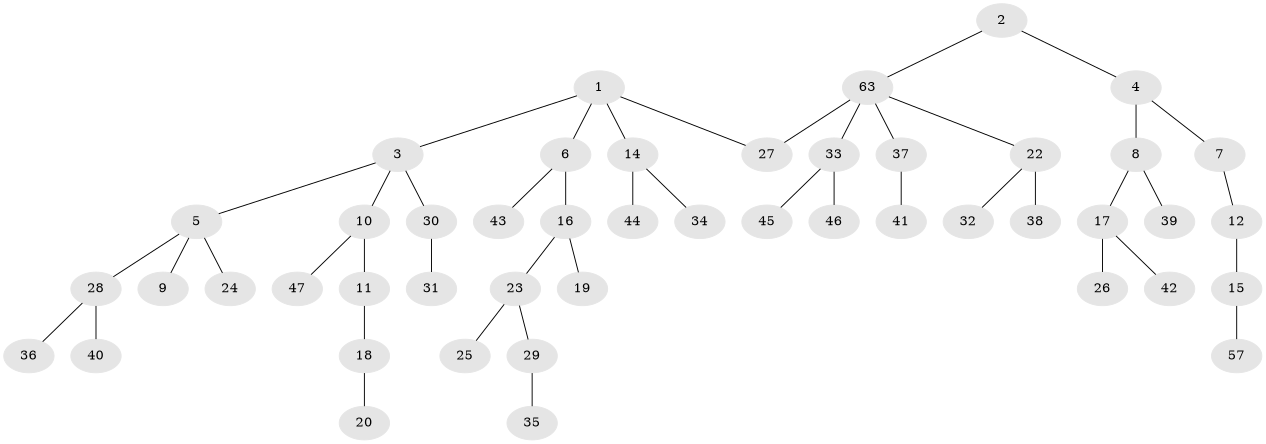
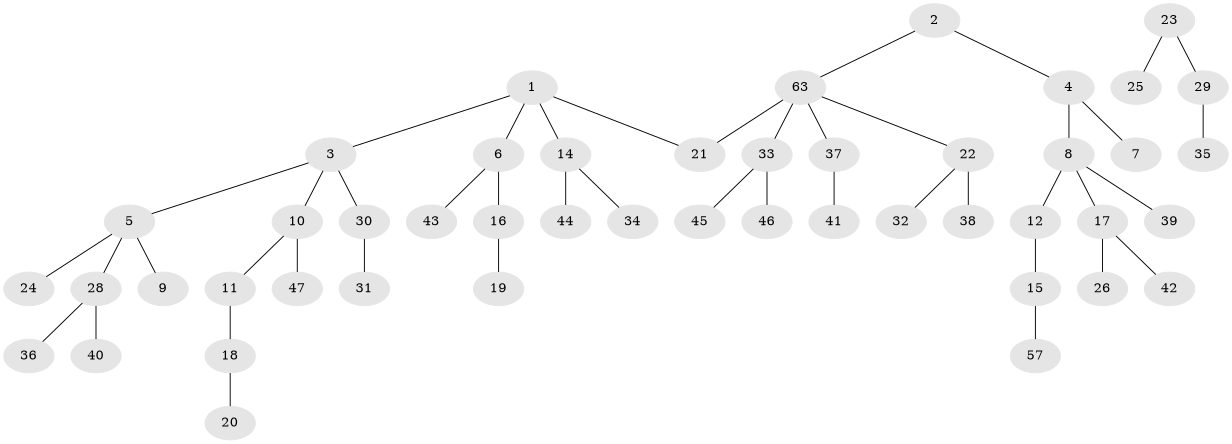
node "27": label "27" -> "21"
edge "7" -- "12": now "8" -- "12"
edge "16" -- "23": removed
